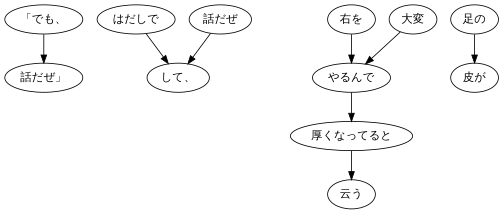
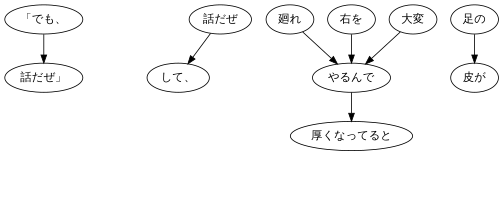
node "はだしで": removed
node "廻れ": added
node "云う": removed
